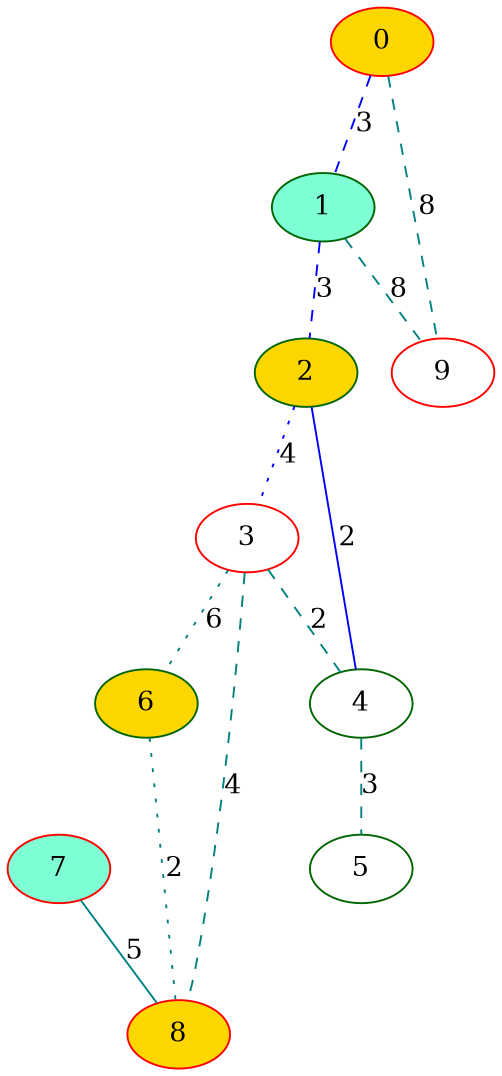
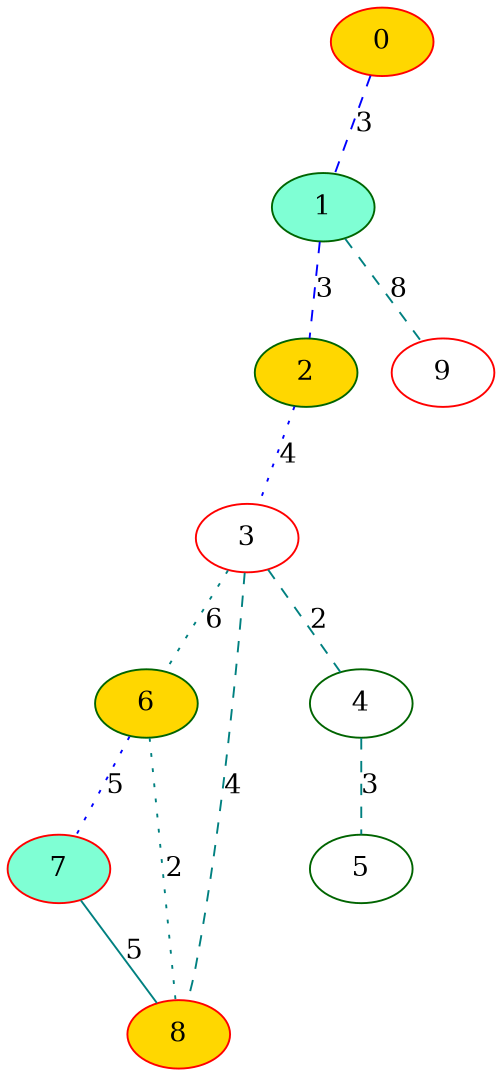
edge "0" -- "9": removed, label "8"
edge "2" -- "4": removed, label "2"
edge "6" -- "7": added, label "5"
